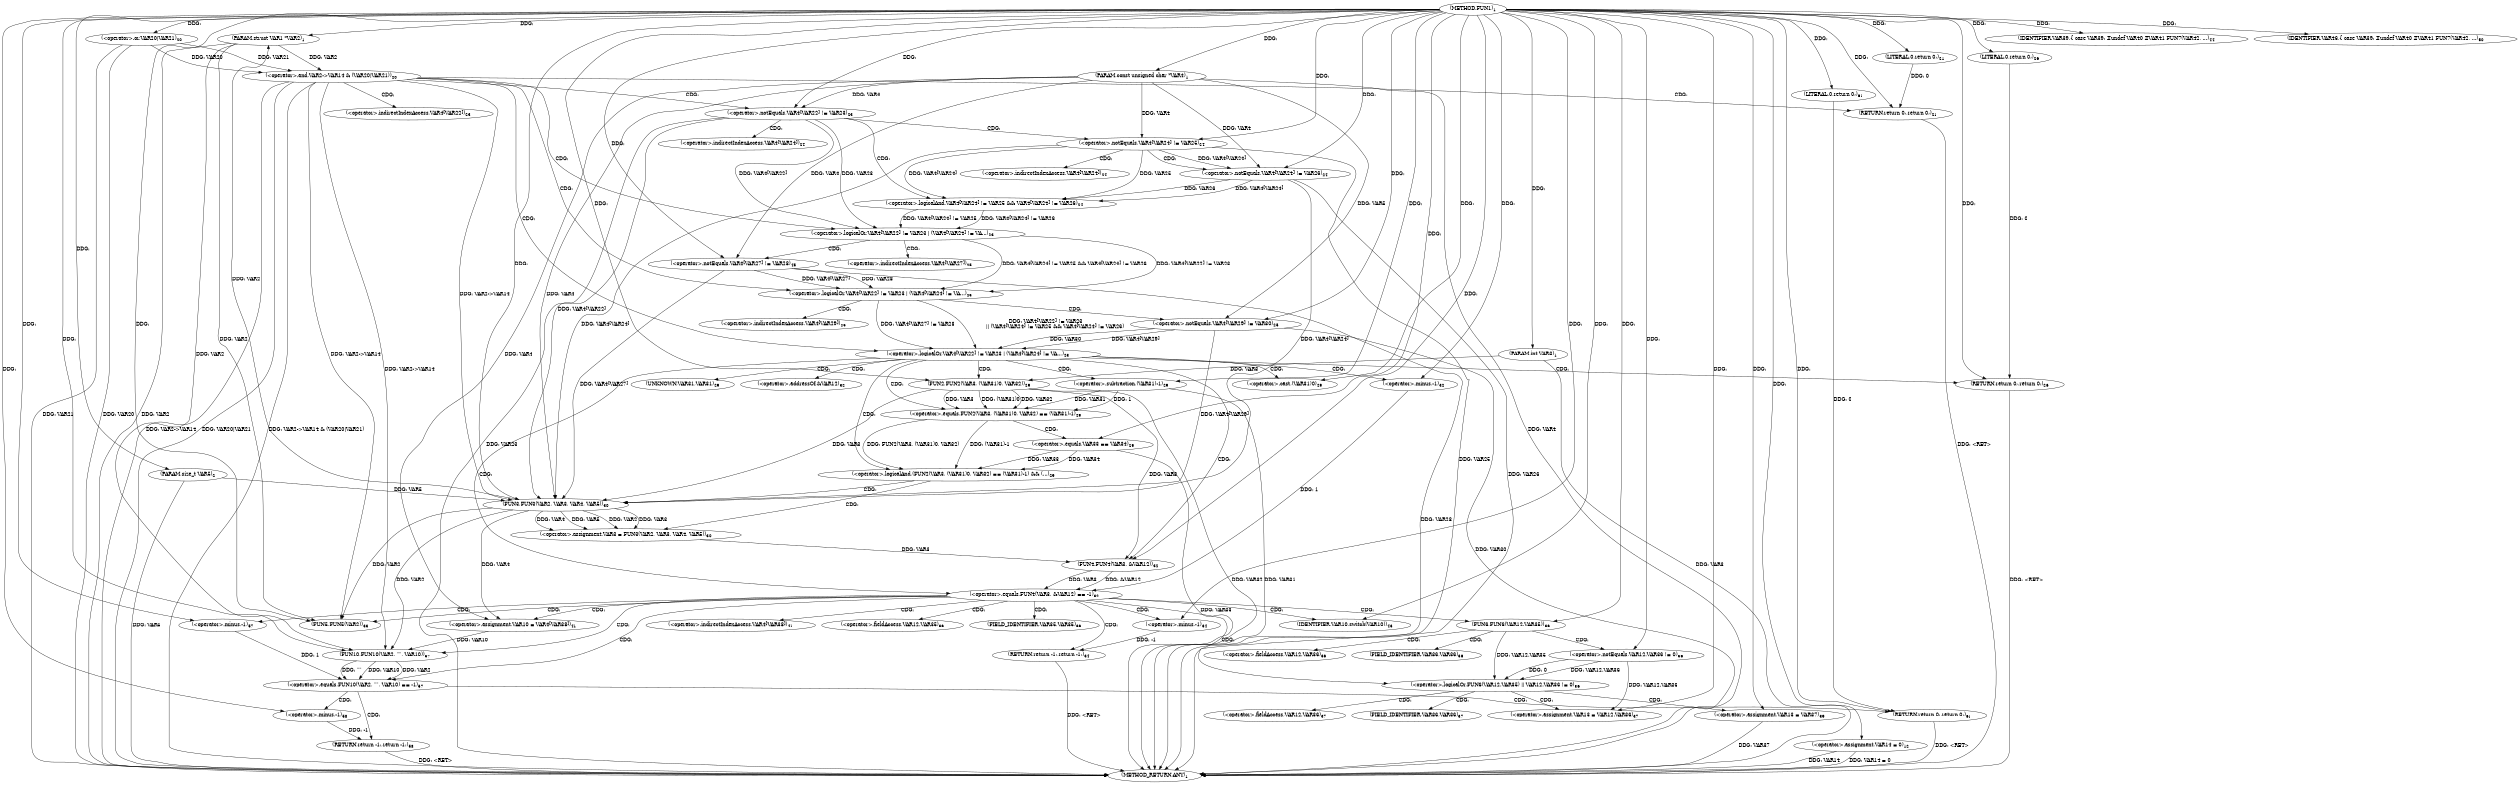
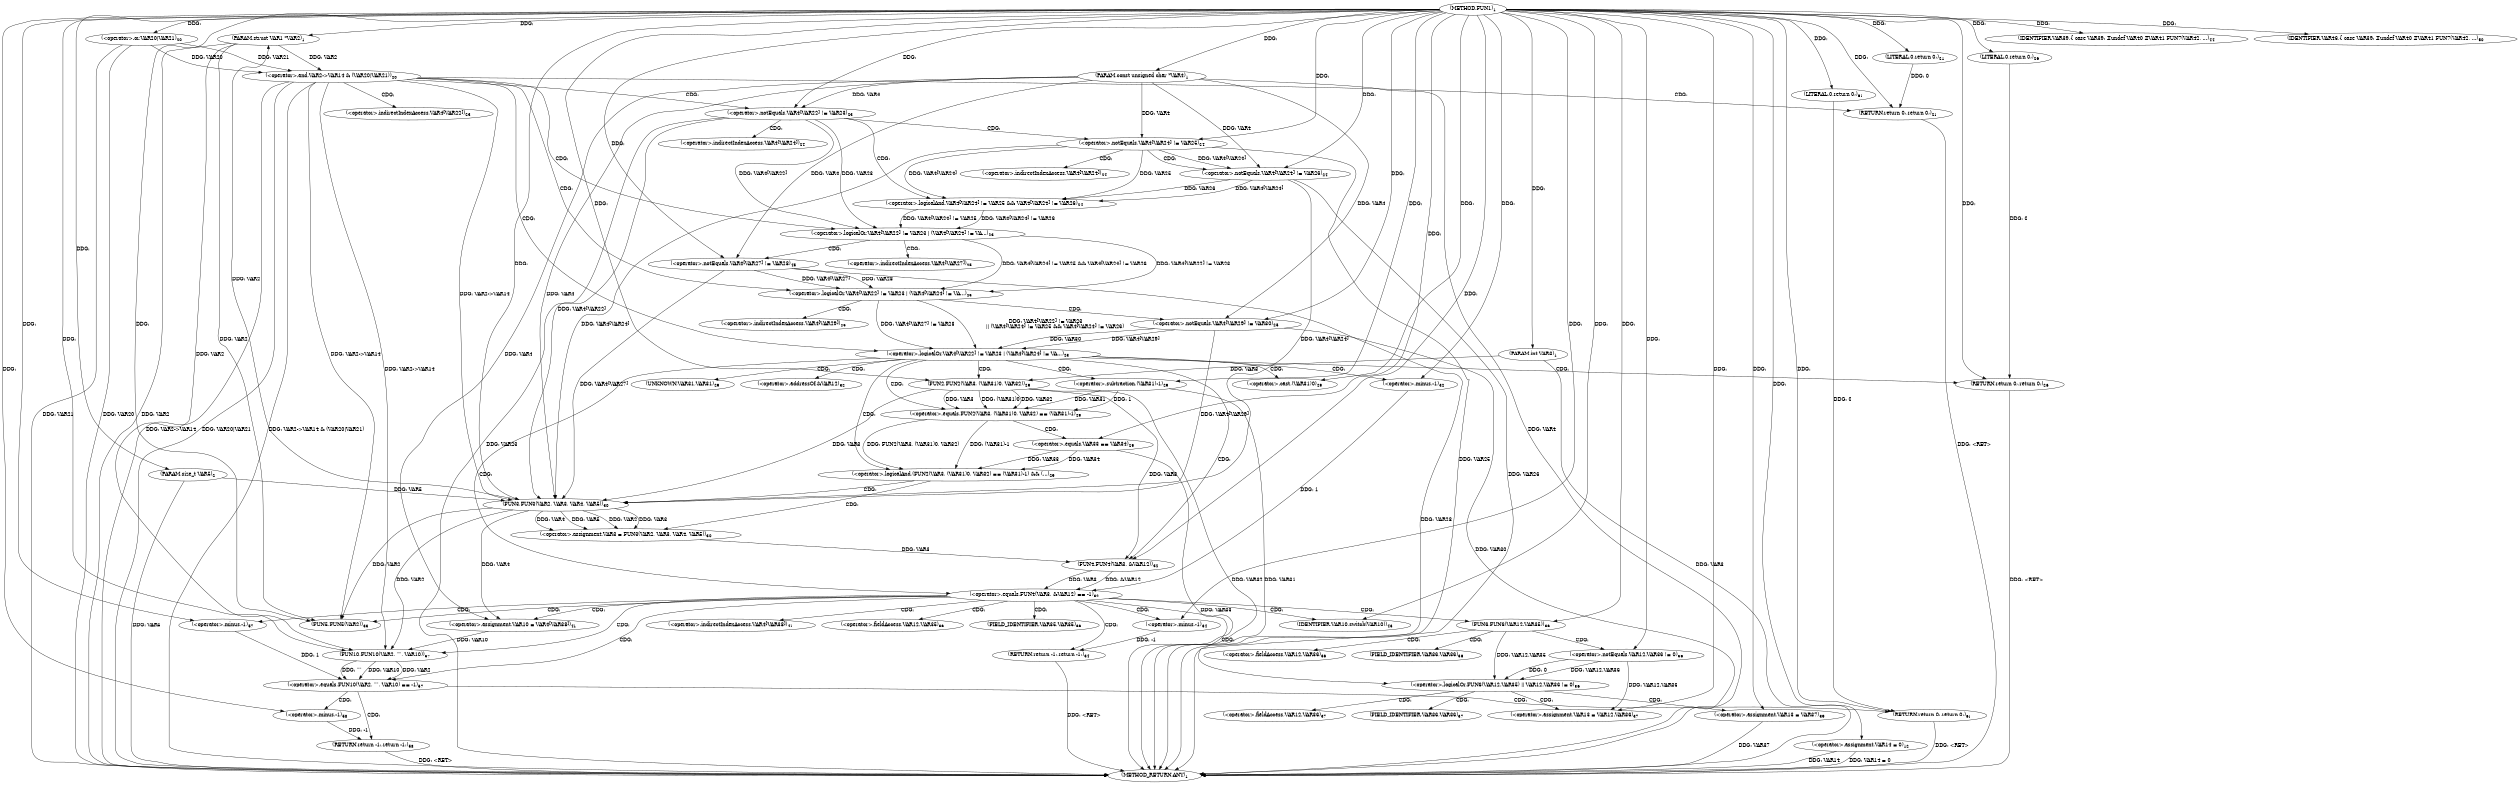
edge "(PARAM,const unsigned char *VAR4)" -> "(<operator>.notEquals,VAR4[VAR29] != VAR30)": label "DDG: VAR5" -> "DDG: VAR4"
